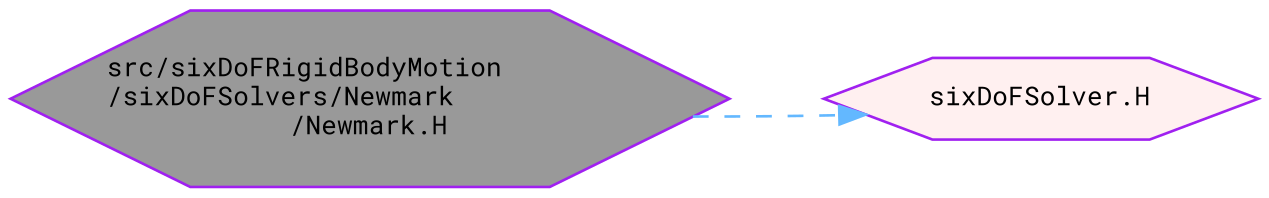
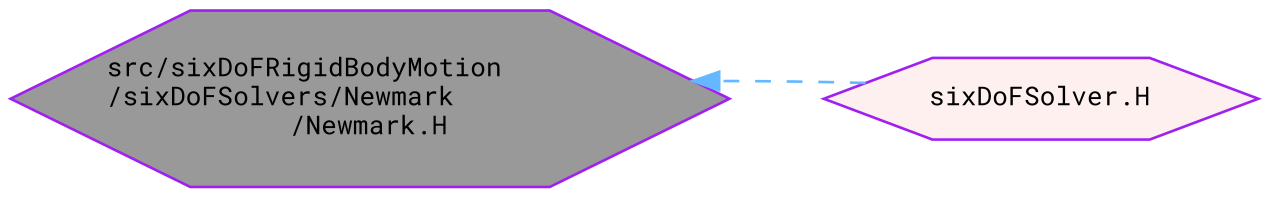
edge "src/sixDoFRigidBodyMotion /sixDoFSolvers/Newmark /Newmark.H" -> "sixDoFSolver.H": reversed
